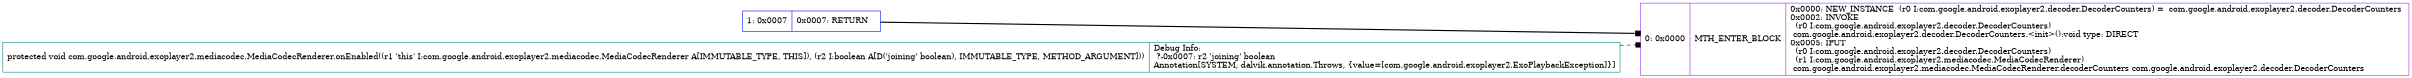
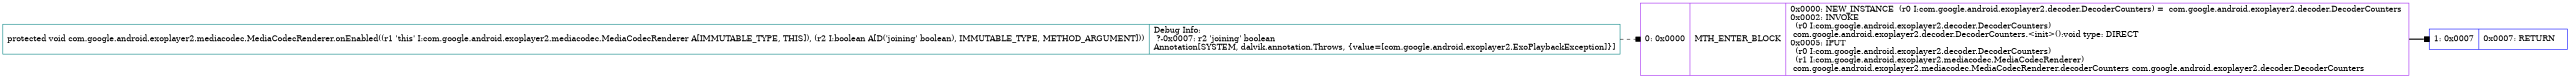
edge "1: 0x0007" -> "0: 0x0000": reversed
